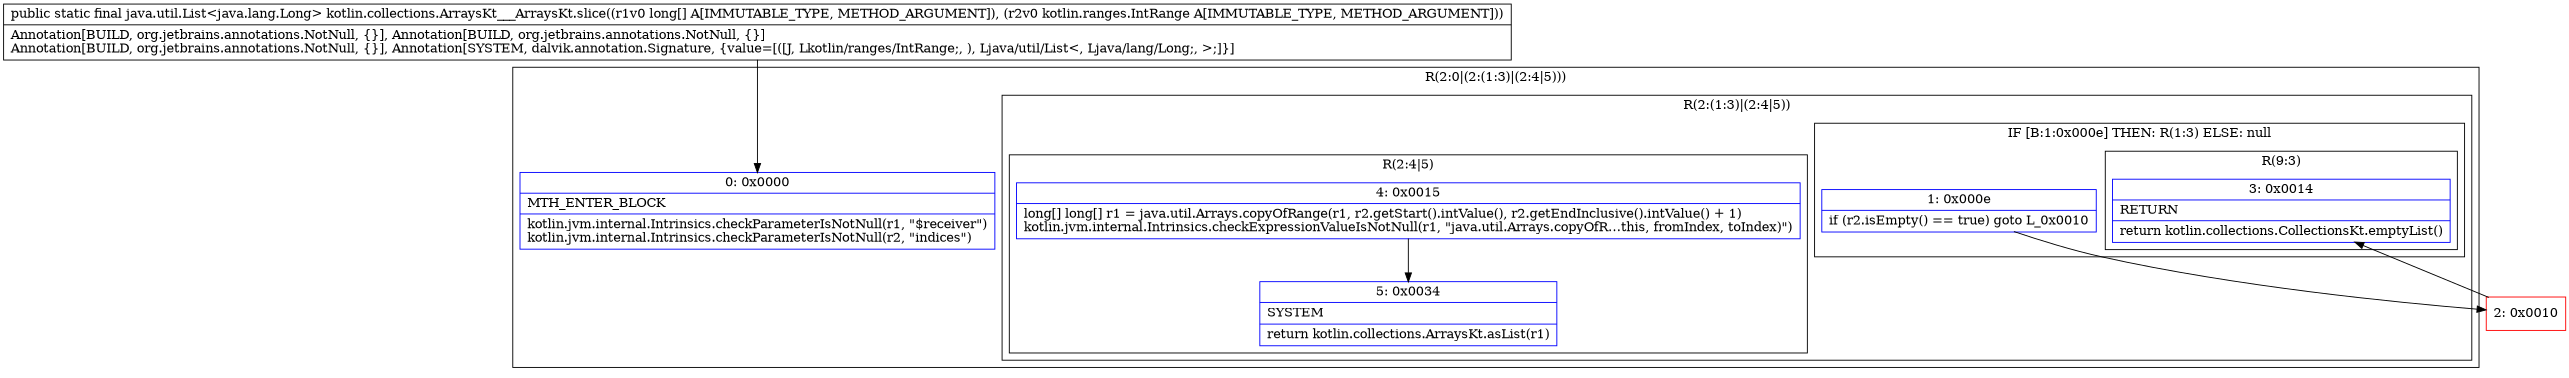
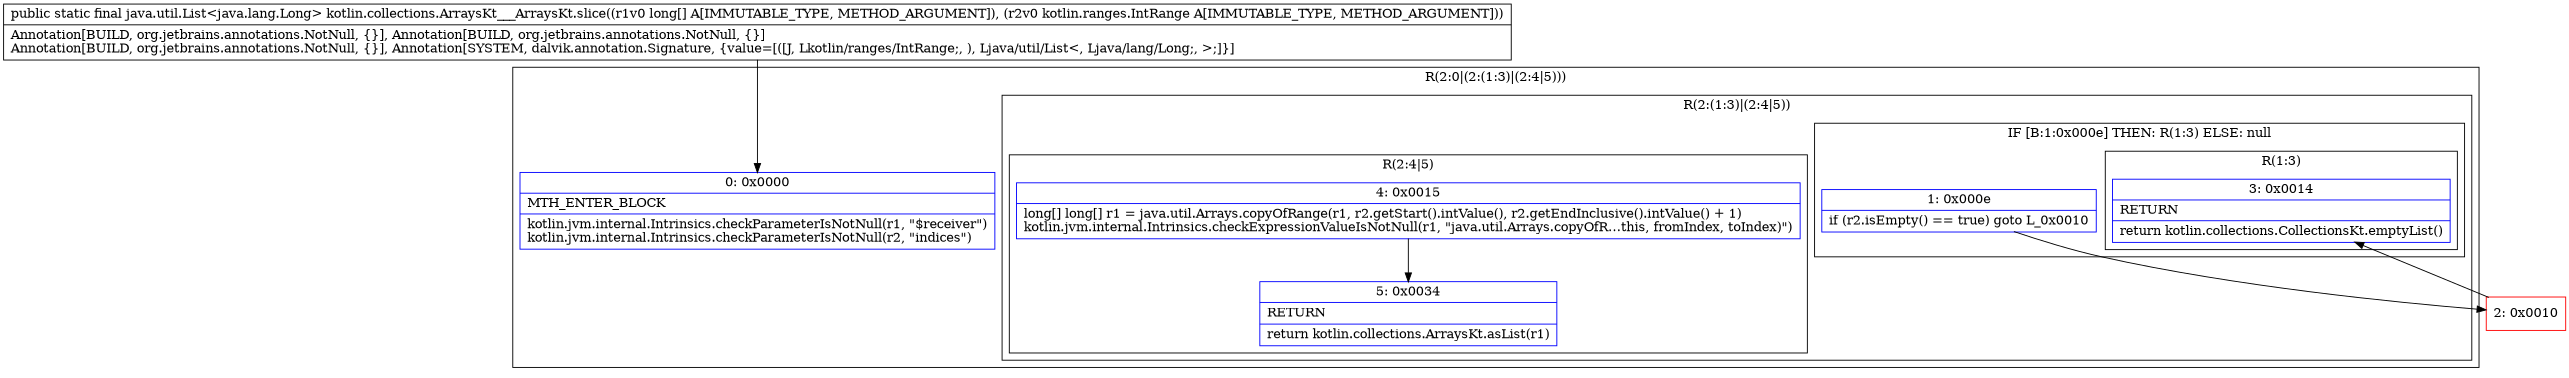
cluster "R(9:3)": label "R(9:3)" -> "R(1:3)"
node "5: 0x0034": text "SYSTEM" -> "RETURN"
